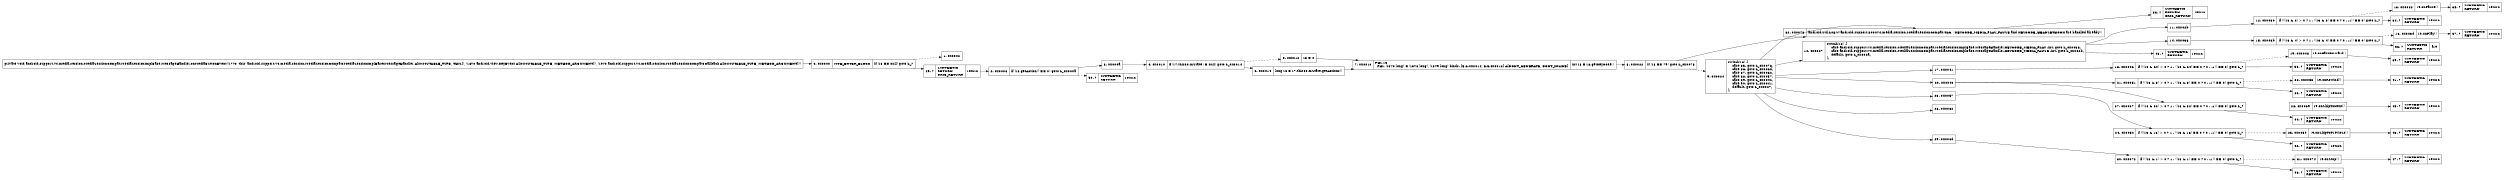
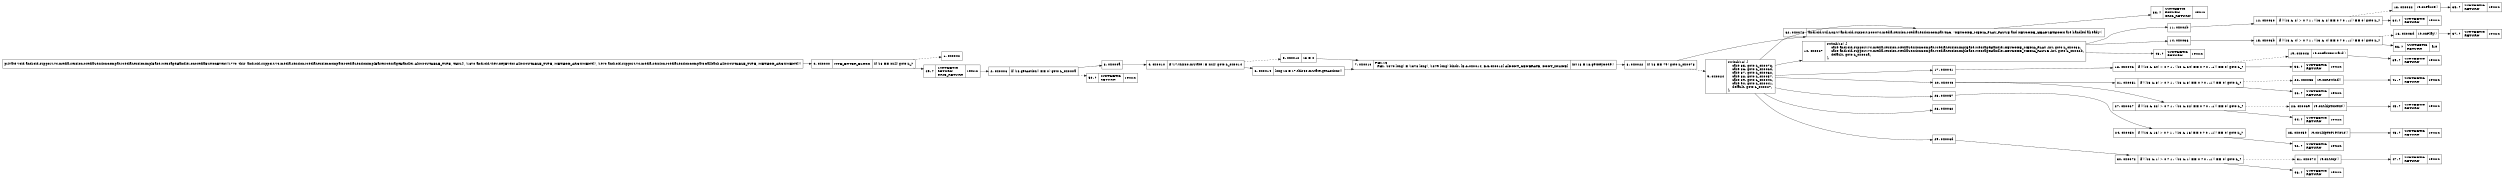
edge "27: 0x0067" -> "28: 0x0069": added
edge "24: 0x005c" -> "25: 0x005e": removed
